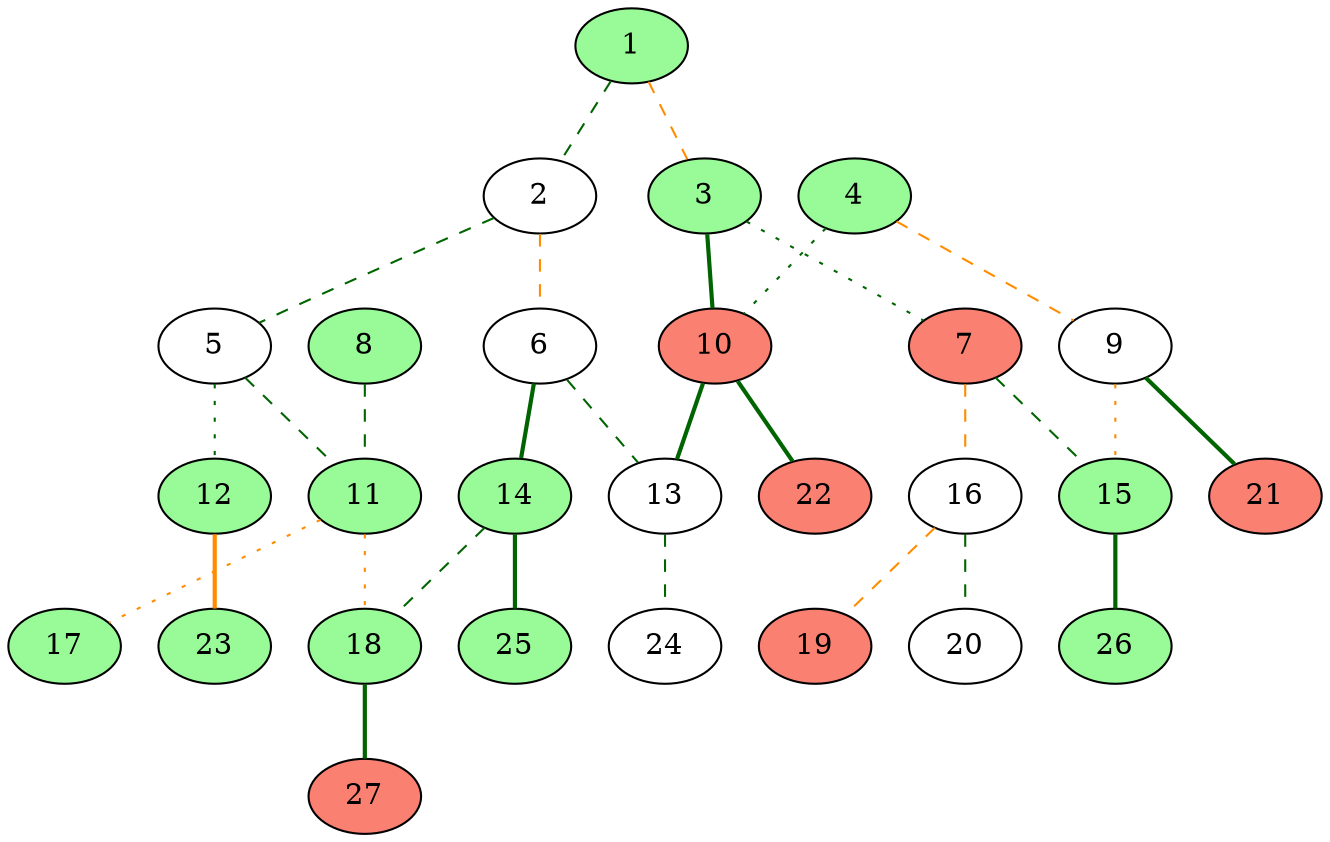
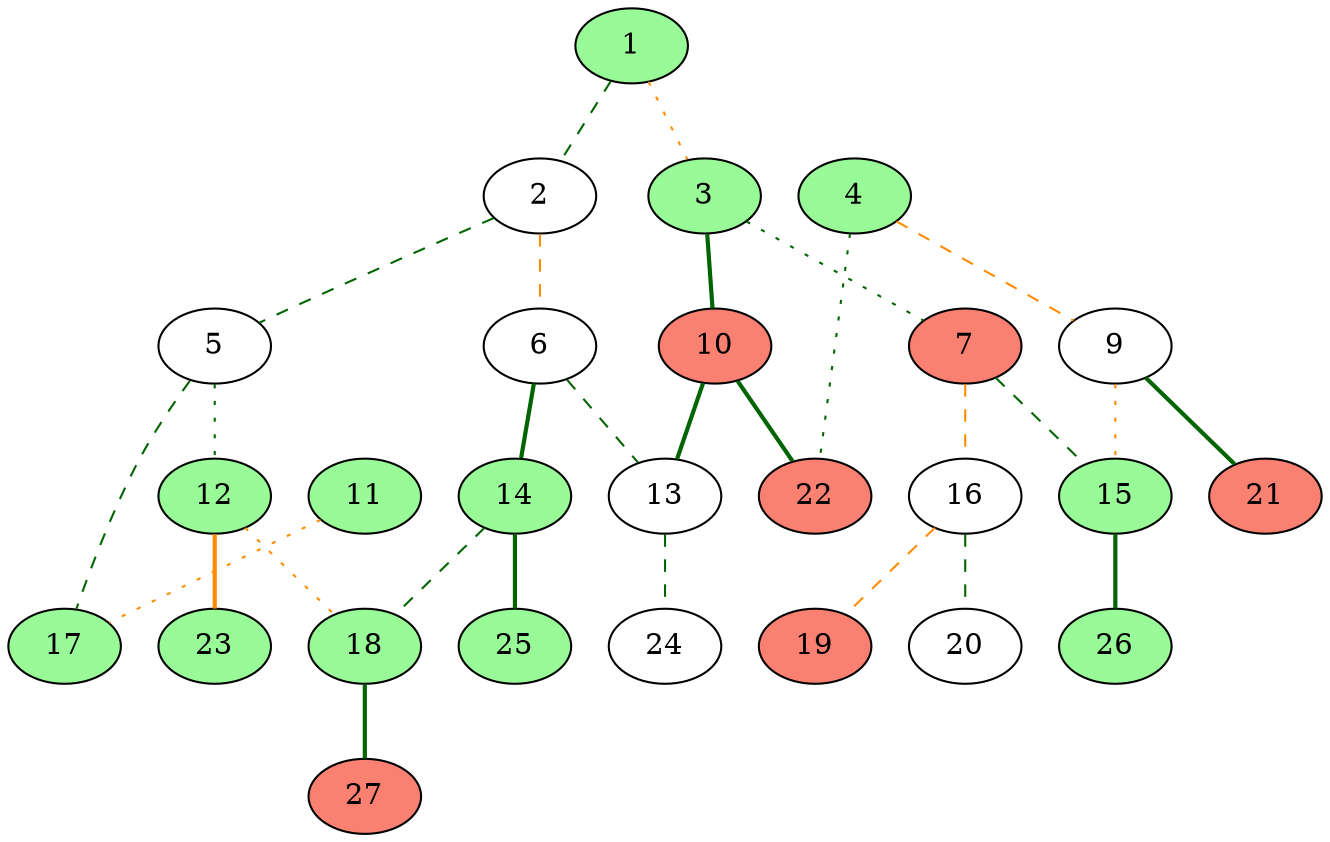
edge "1" -- "3": style dashed -> dotted
edge "4" -- "10": now "4" -- "22"
node "8": removed
edge "5" -- "11": now "5" -- "17"
edge "11" -- "18": now "12" -- "18"
